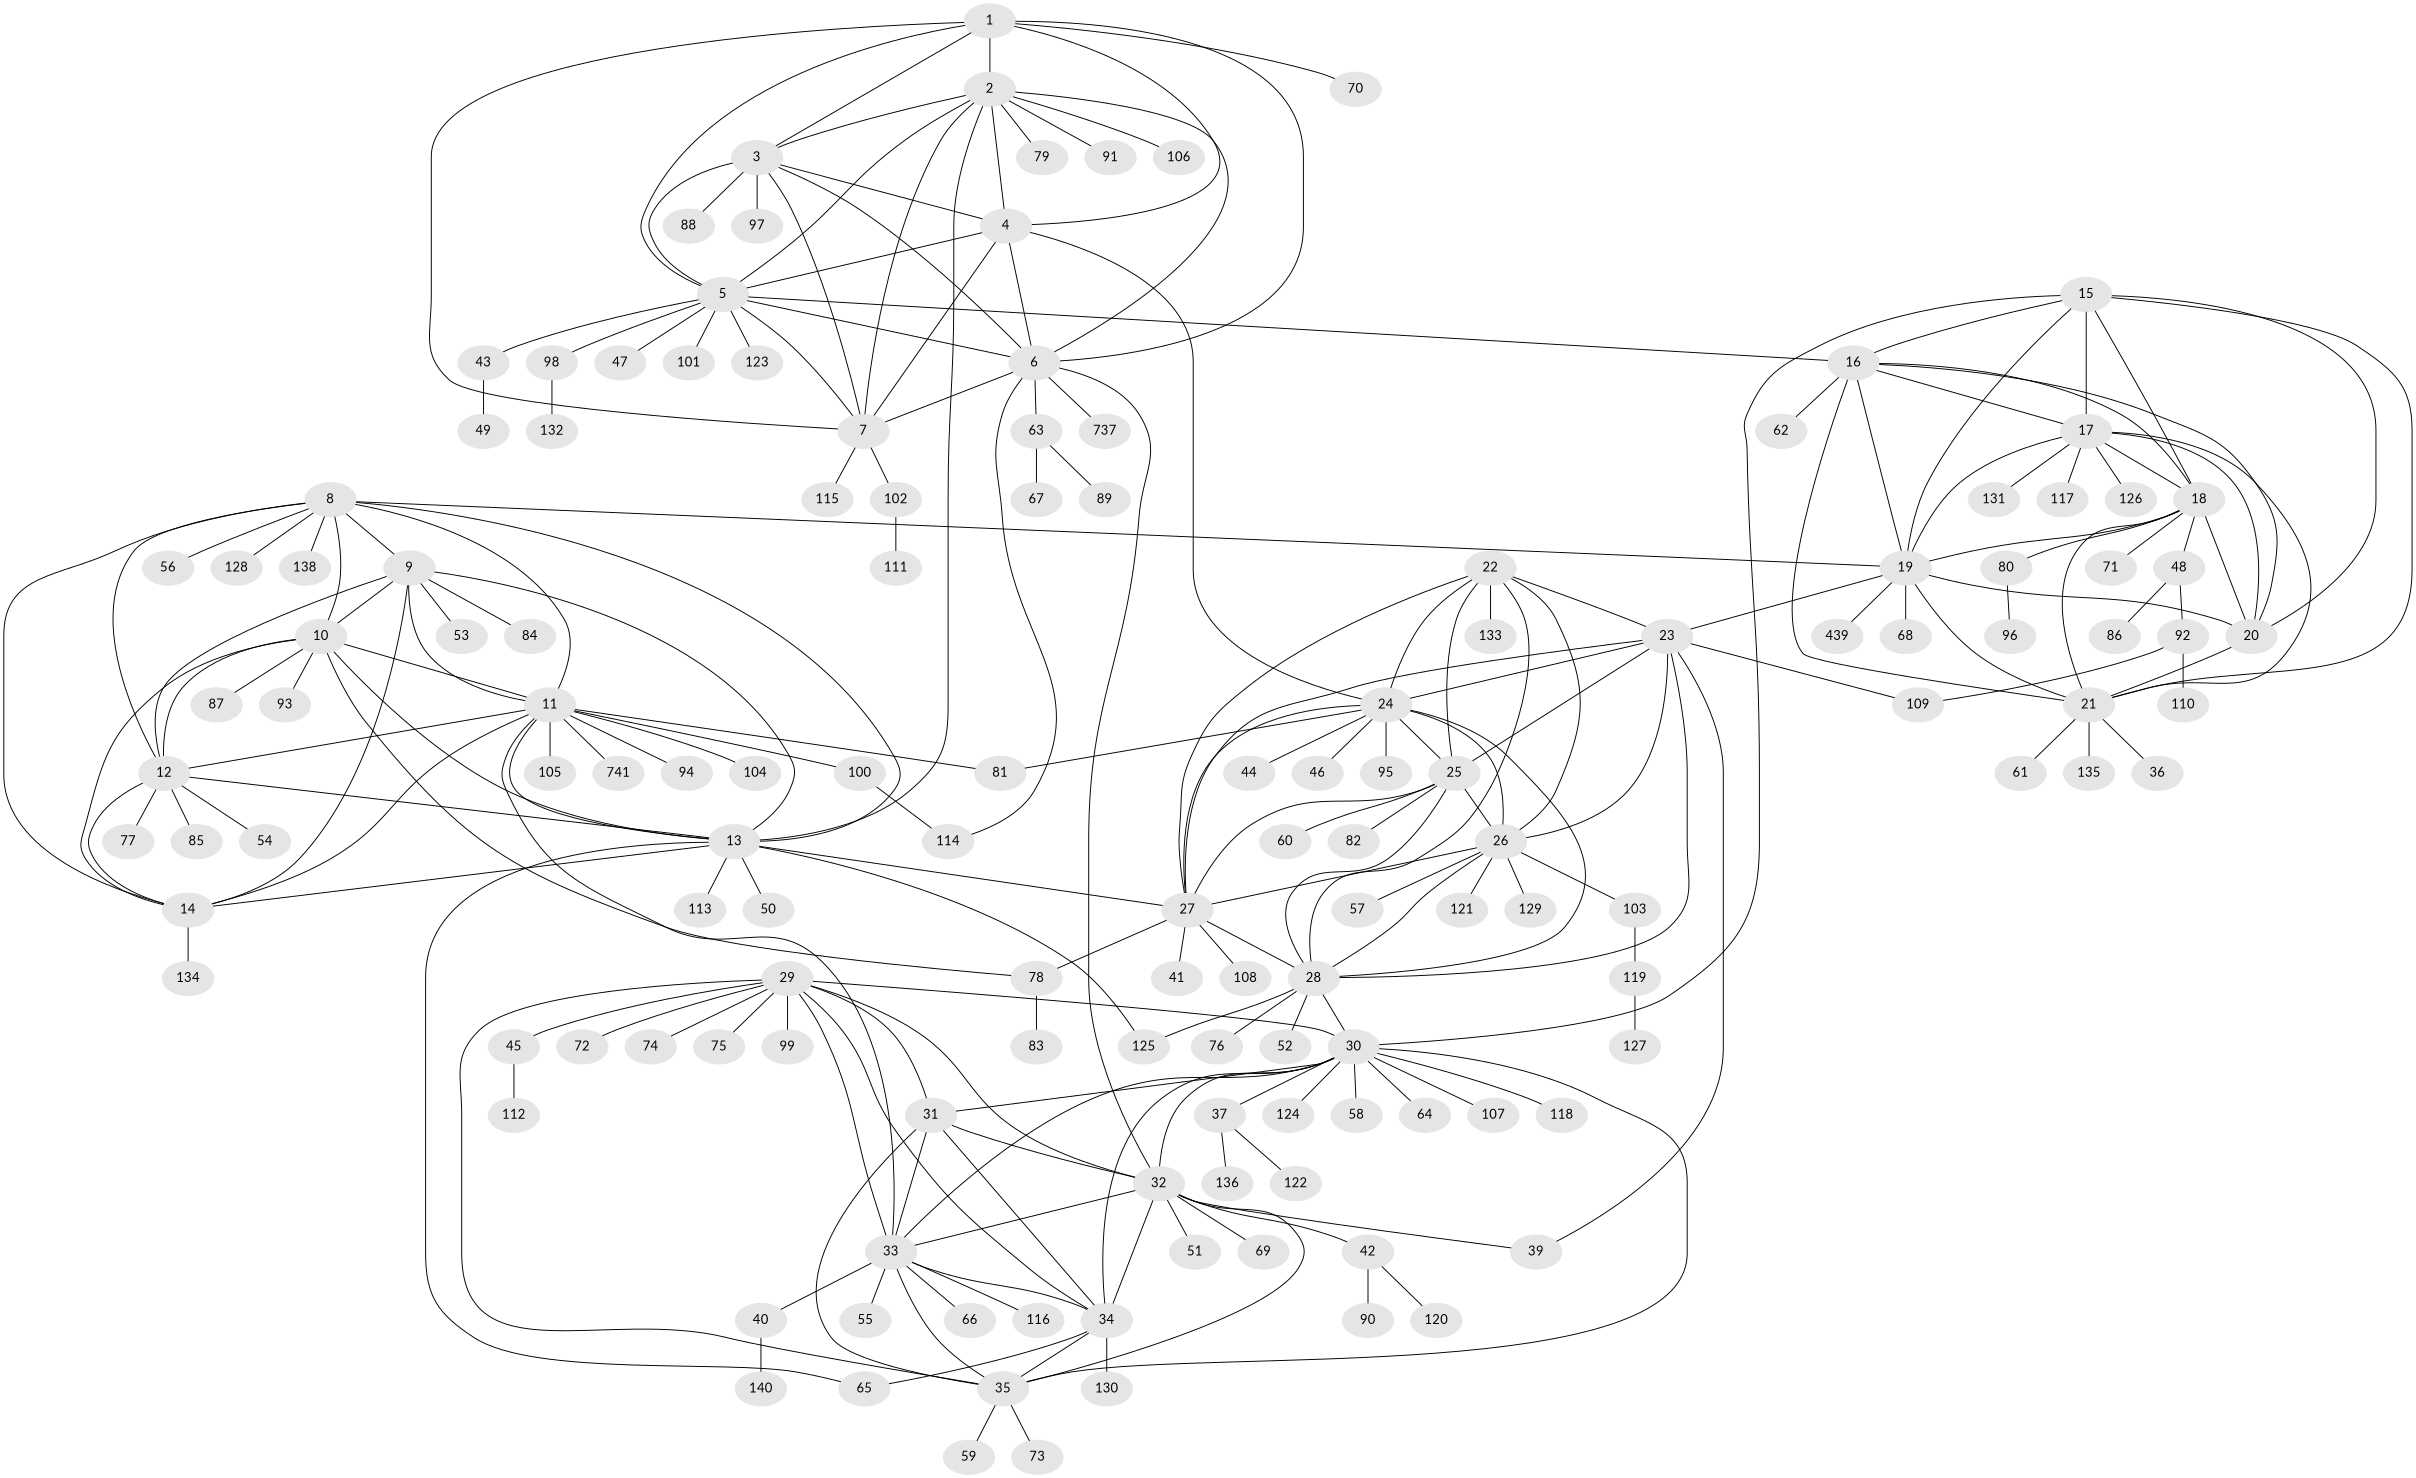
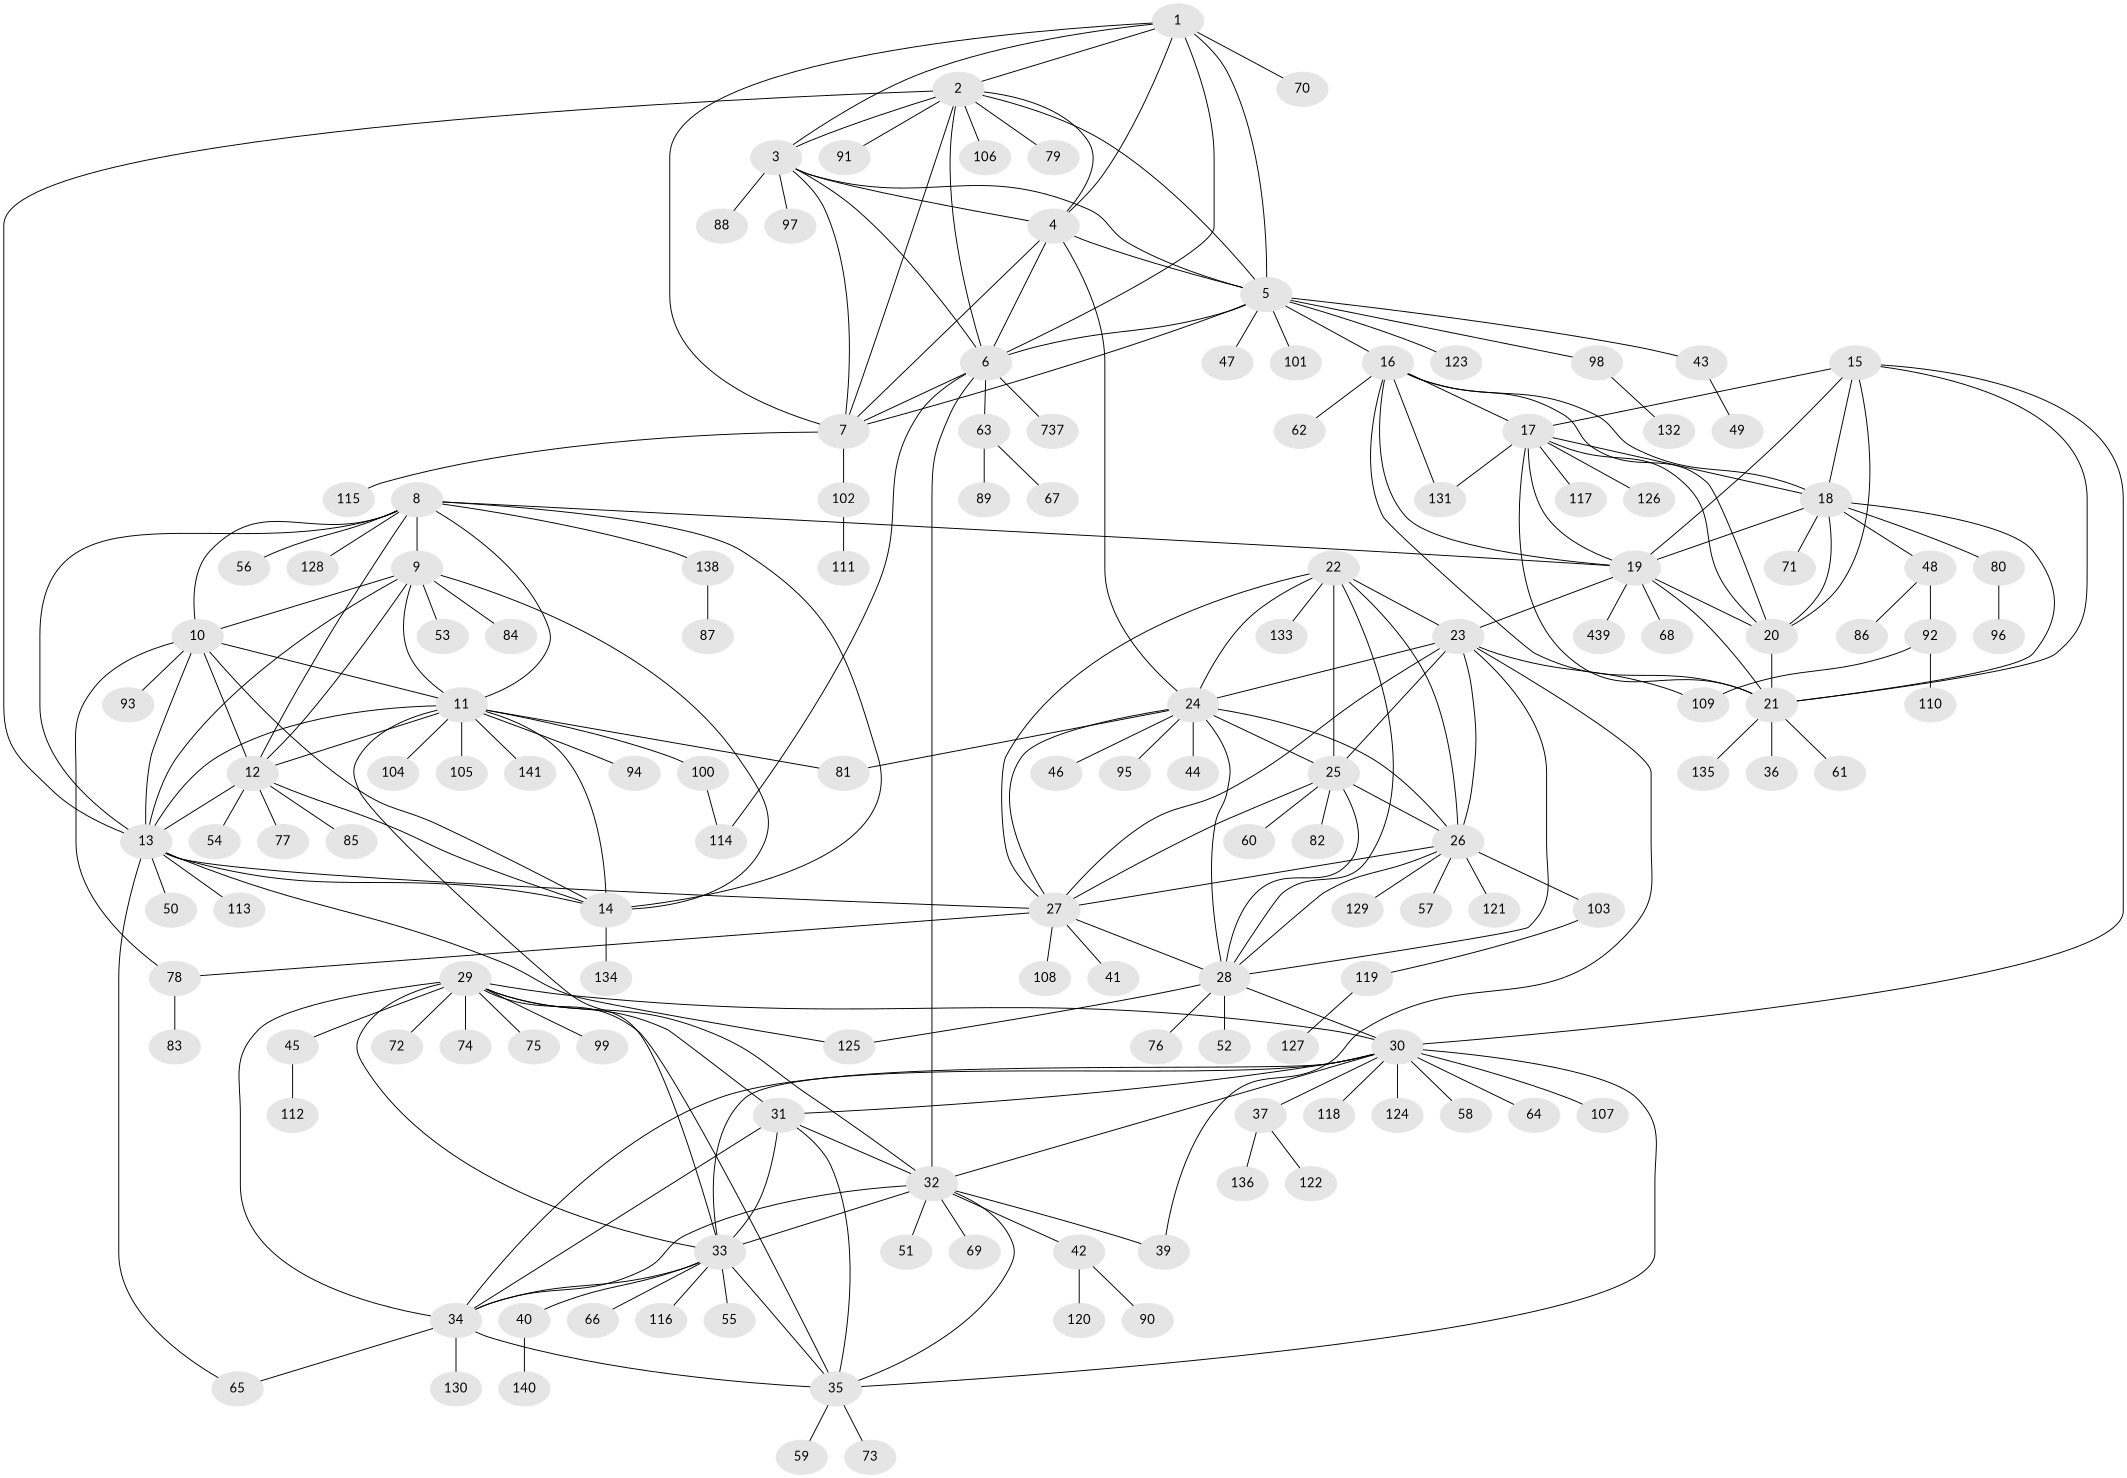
edge "15" -- "16": now "131" -- "16"
edge "10" -- "87": now "138" -- "87"
node "741": label "741" -> "141"
